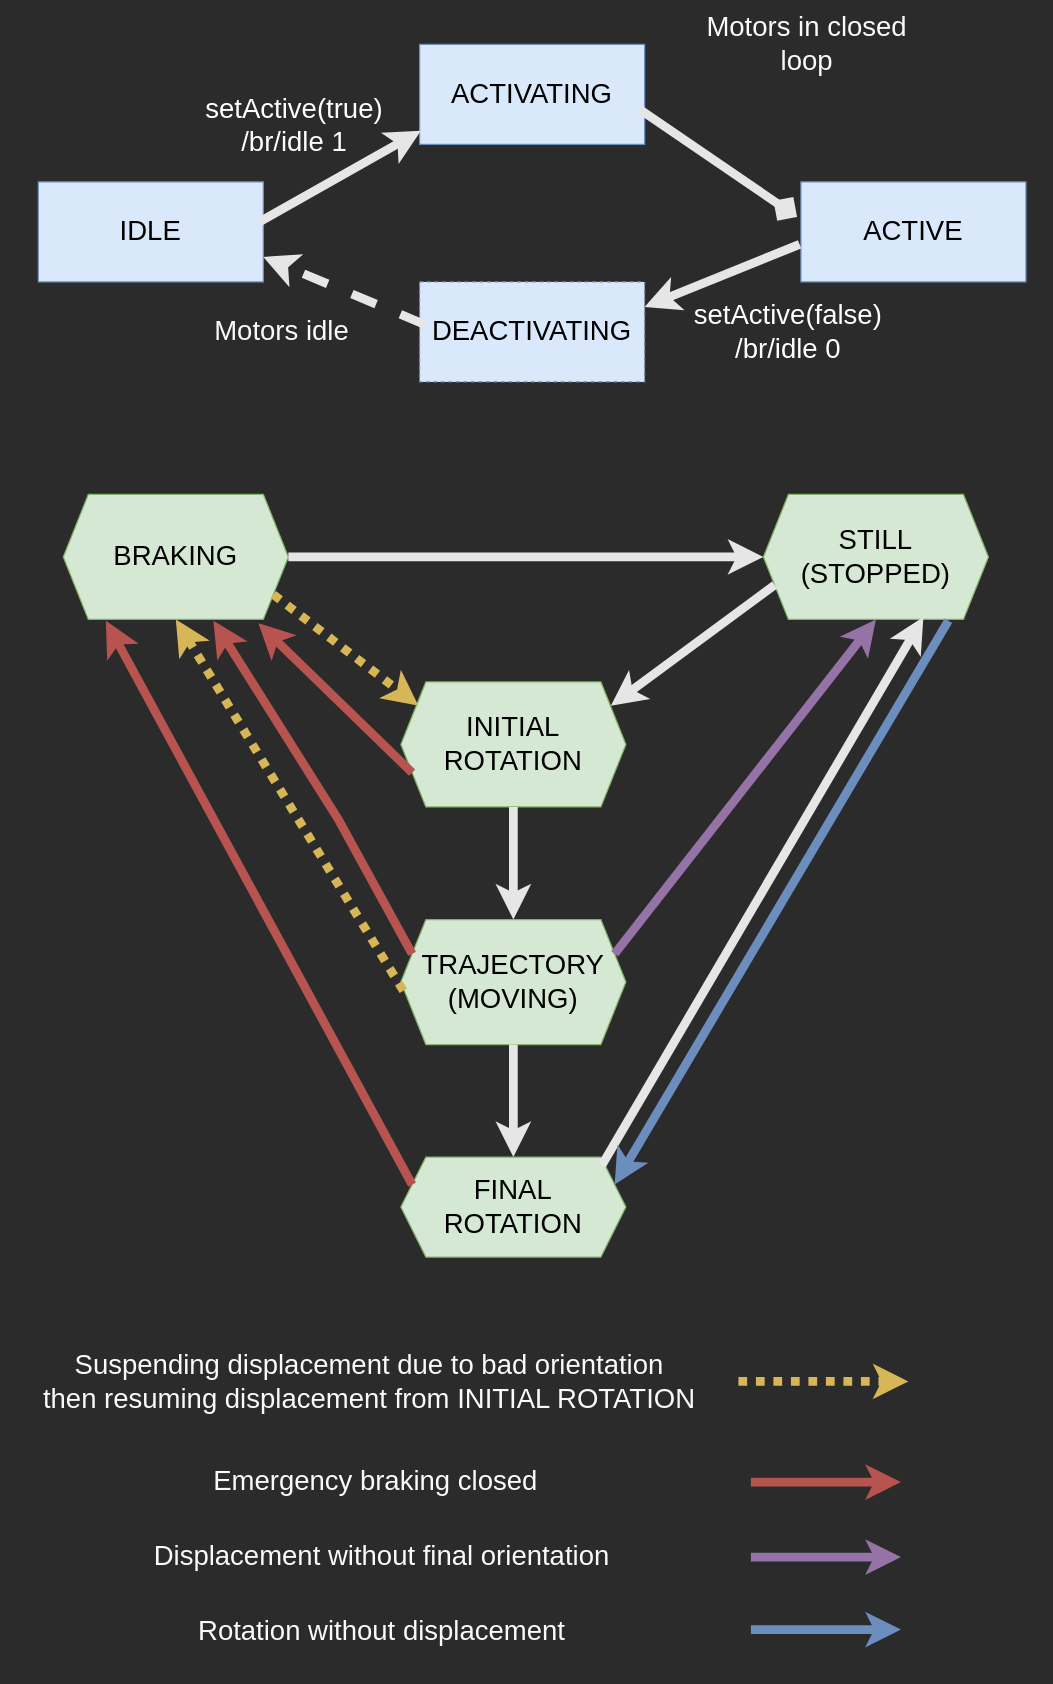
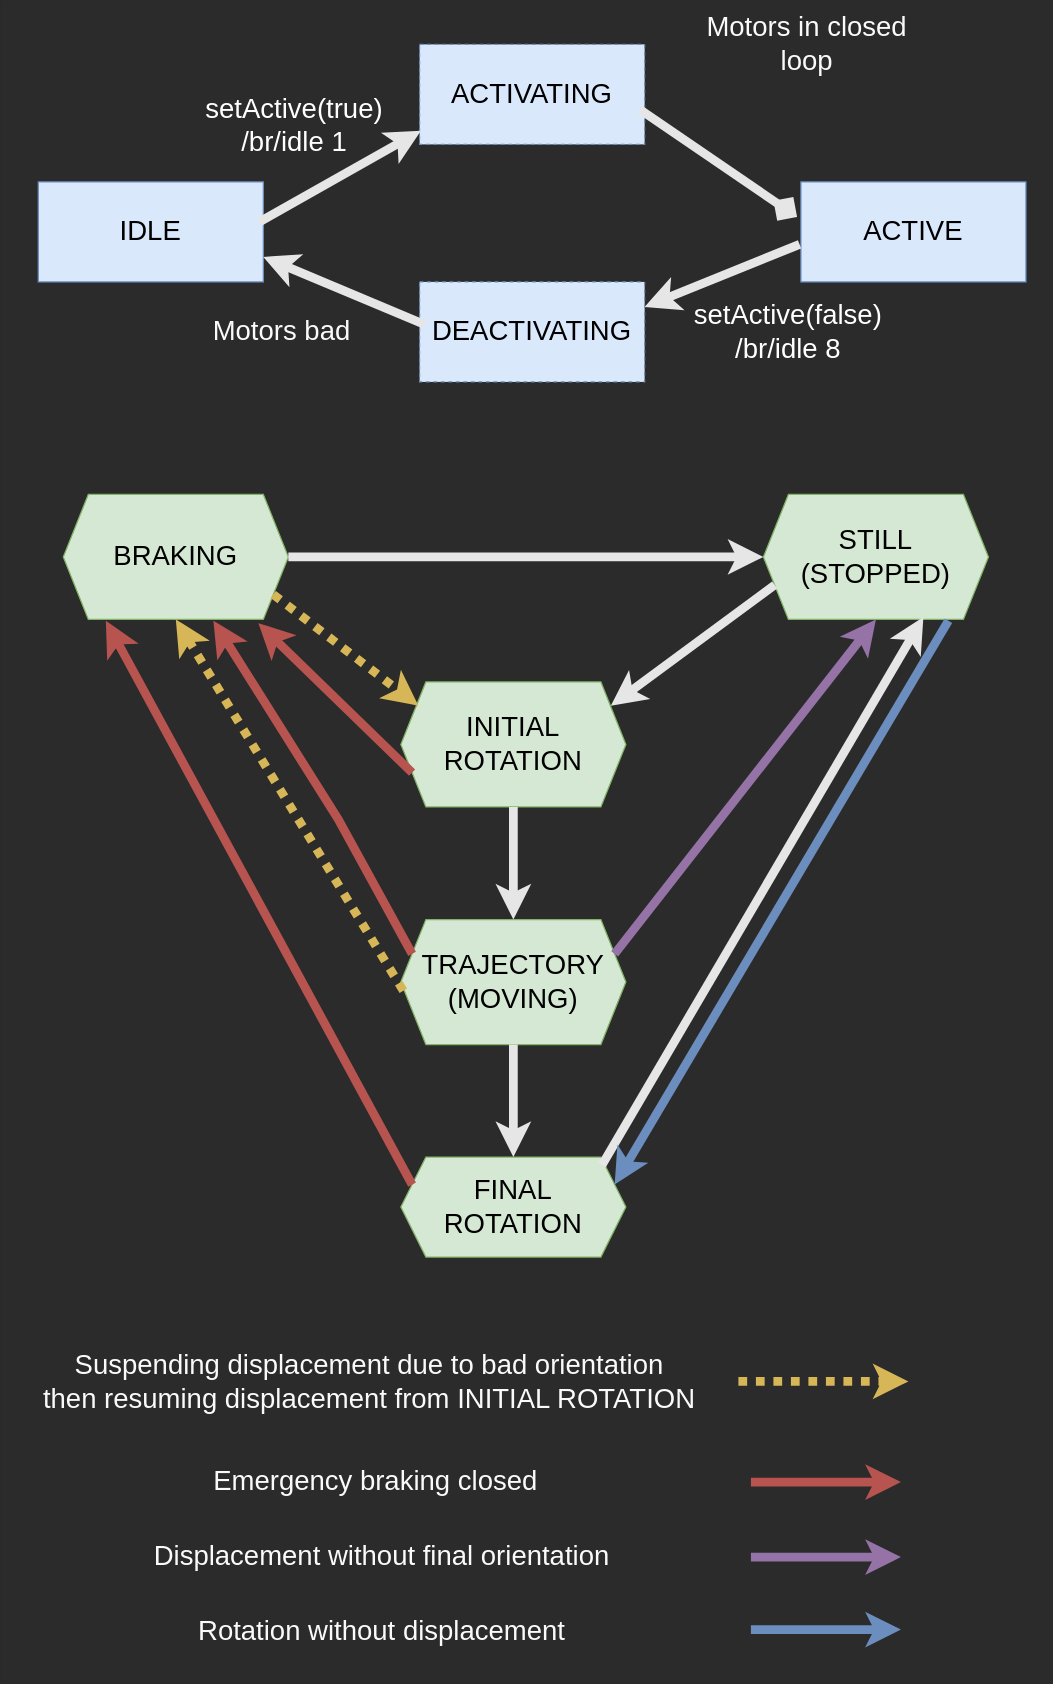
node "ACTIVATING": style solid -> dashed
edge "DEACTIVATING" -> "IDLE": style dashed -> solid
node "Motors idle": label "Motors idle" -> "Motors bad"
node "setActive(false) /br/idle 0": label "setActive(false) /br/idle 0" -> "setActive(false) /br/idle 8"
